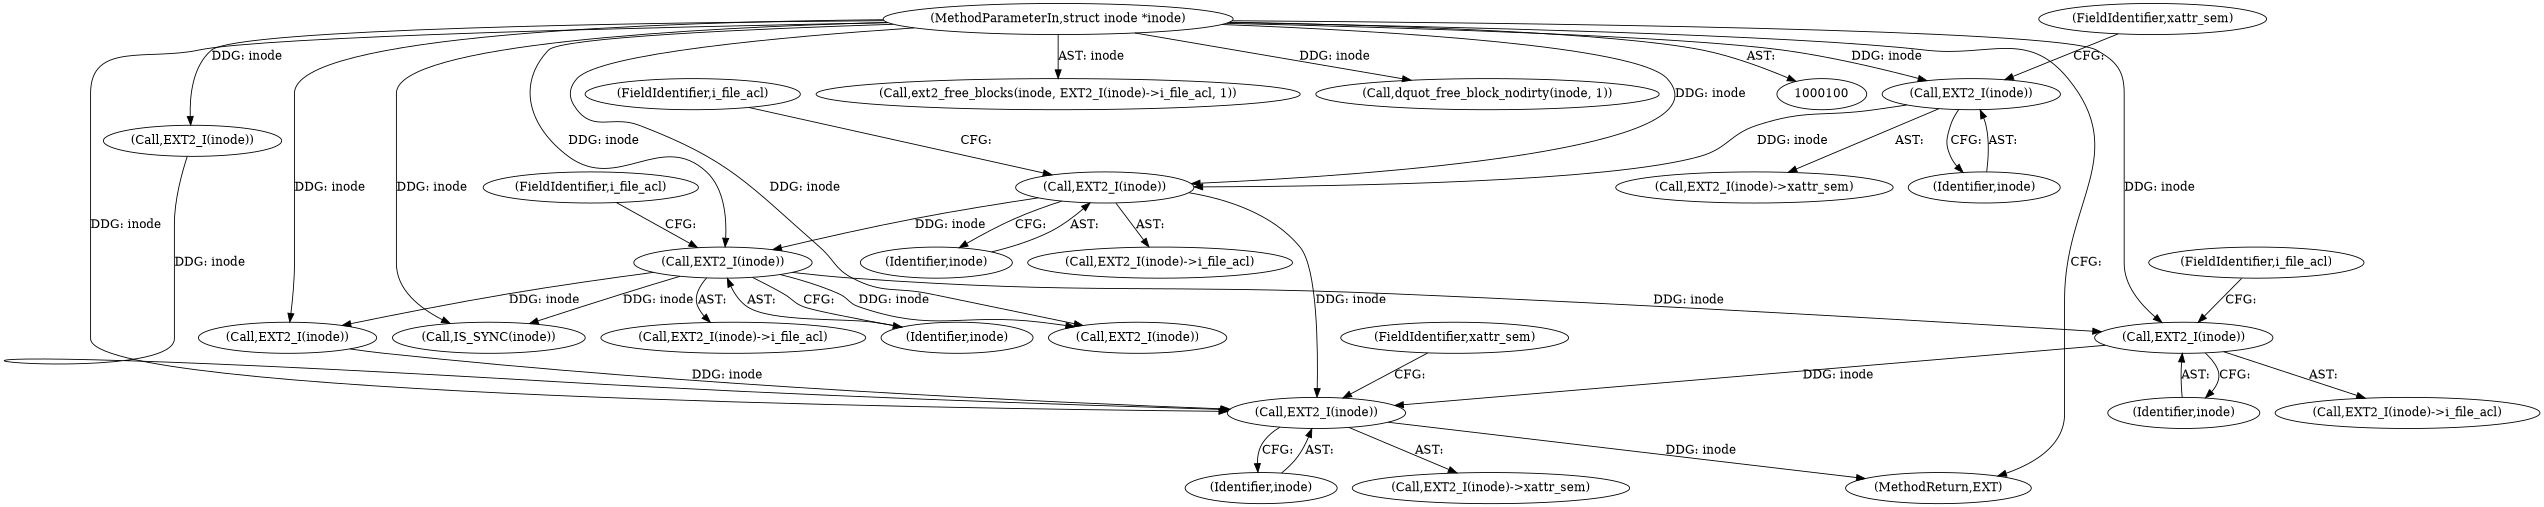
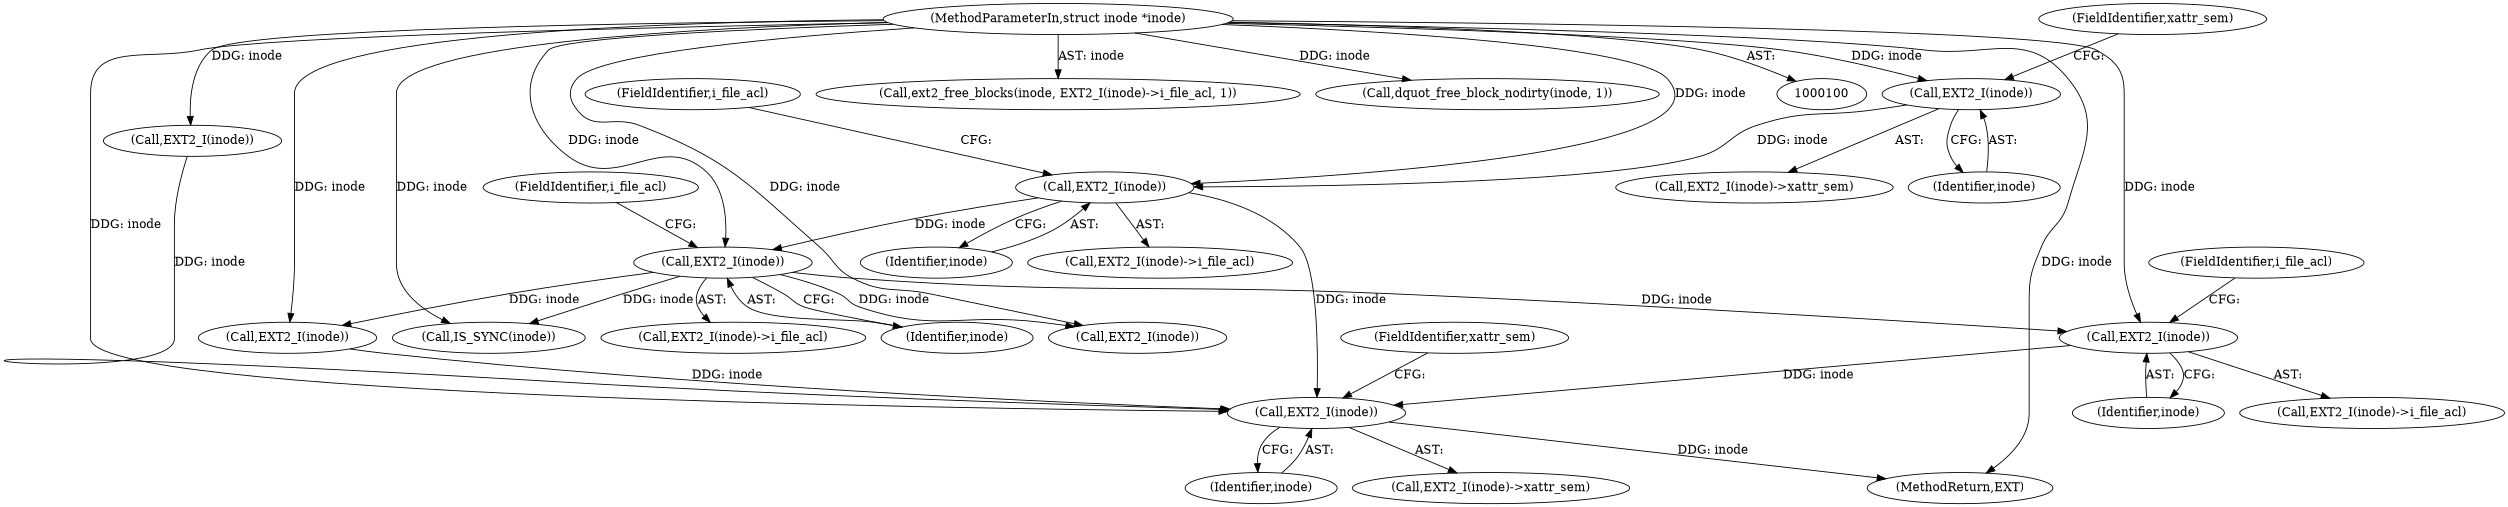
edge "(MethodParameterIn,struct inode *inode)" -> "(MethodReturn,EXT)": label "CFG: " -> "DDG: inode"
